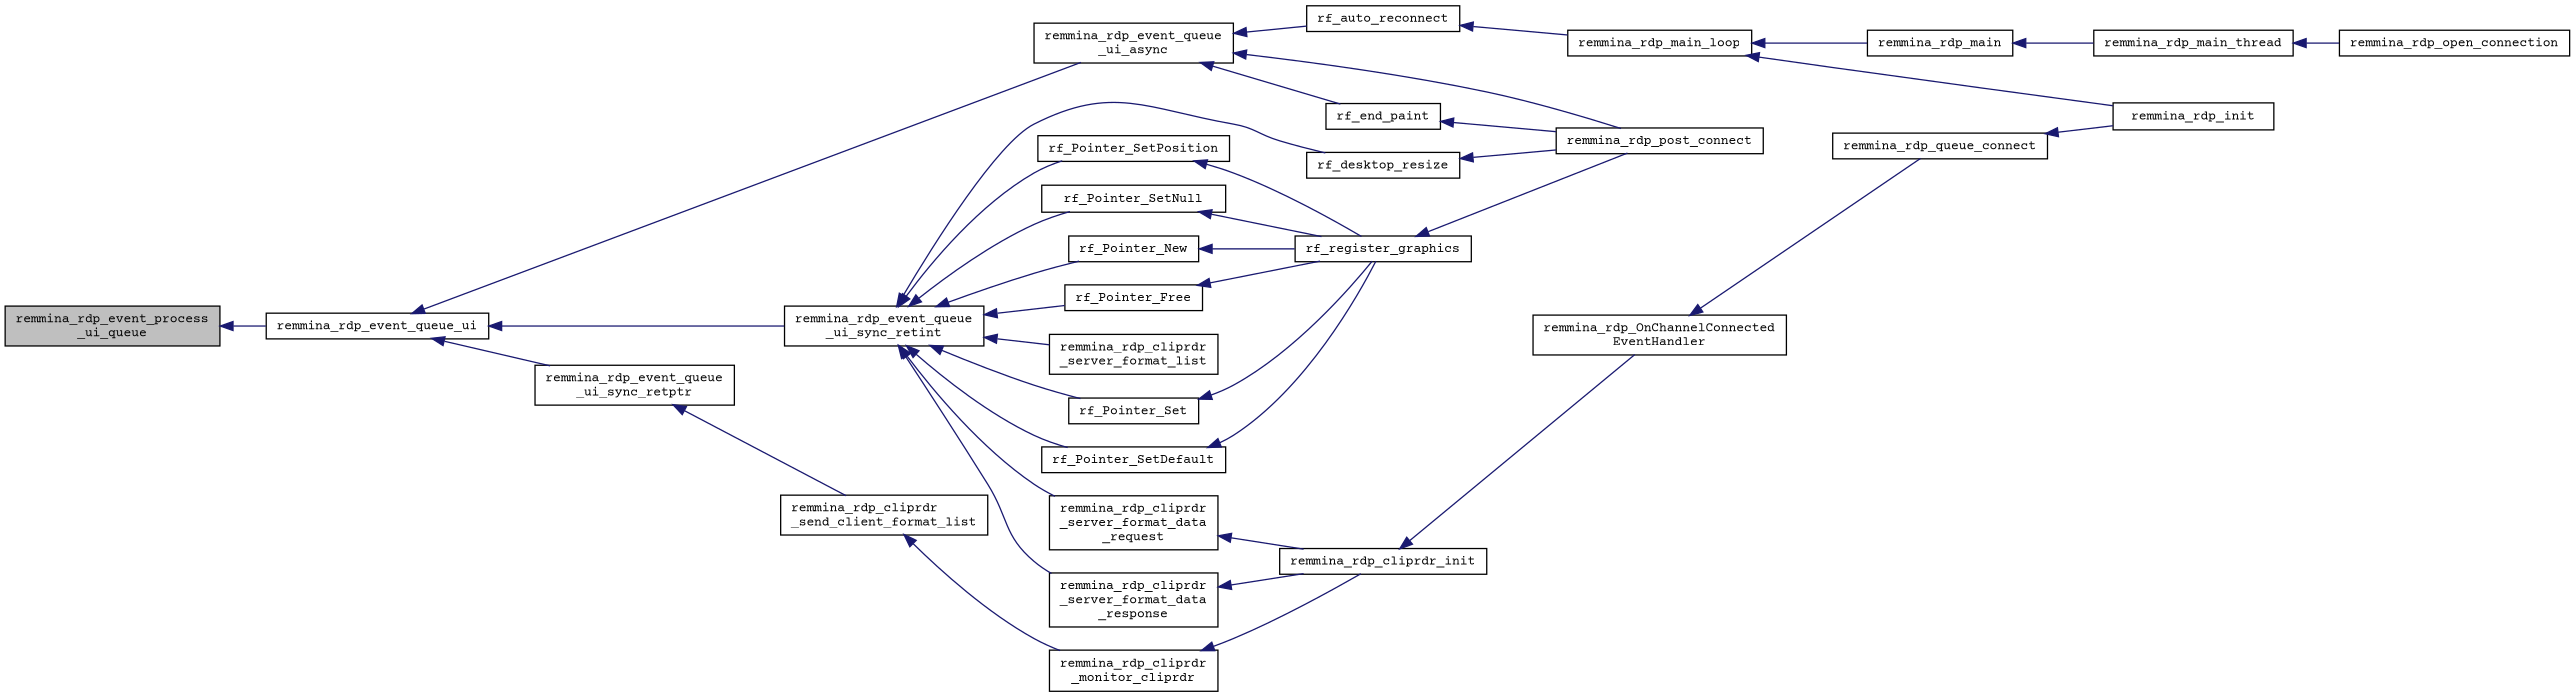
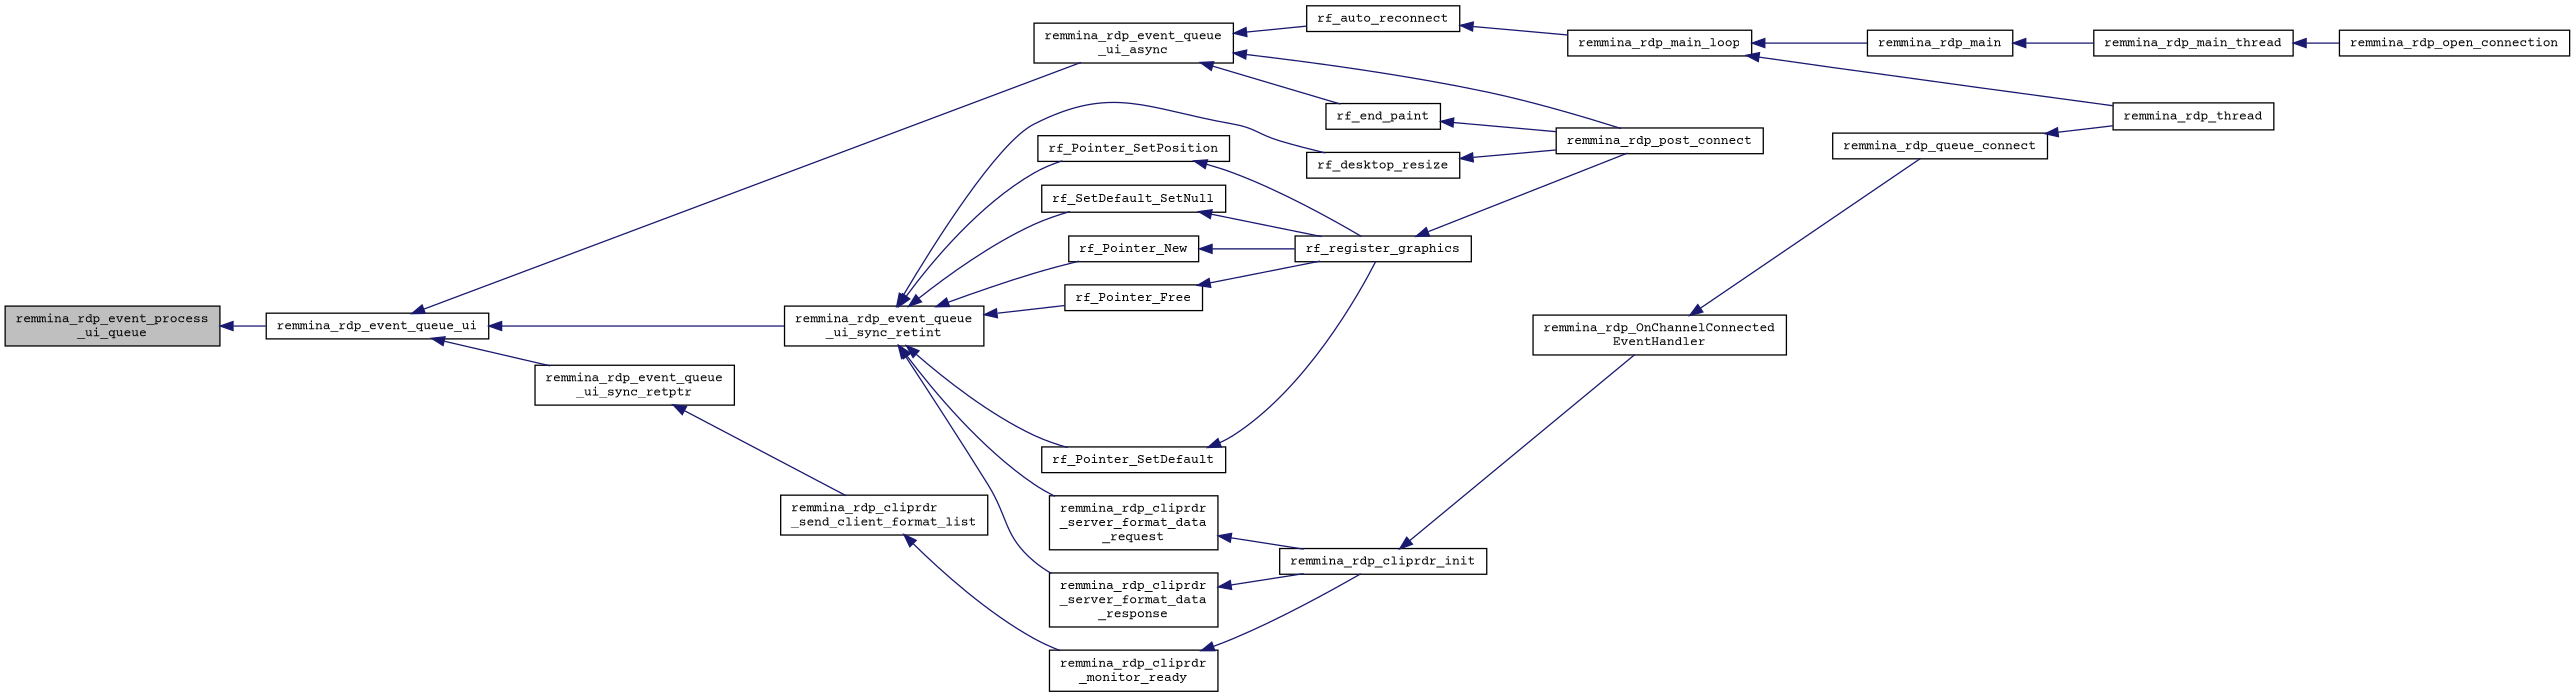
node "remmina_rdp_init": label "remmina_rdp_init" -> "remmina_rdp_thread"
node "rf_Pointer_SetNull": label "rf_Pointer_SetNull" -> "rf_SetDefault_SetNull"
node "remmina_rdp_cliprdr _server_format_list": removed
node "rf_Pointer_Set": removed
node "remmina_rdp_cliprdr _monitor_cliprdr": label "remmina_rdp_cliprdr _monitor_cliprdr" -> "remmina_rdp_cliprdr _monitor_ready"
